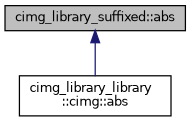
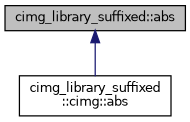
node "cimg_library_library ::cimg::abs": label "cimg_library_library ::cimg::abs" -> "cimg_library_suffixed ::cimg::abs"
